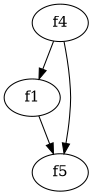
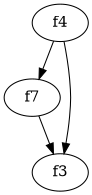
node "f1": label "f1" -> "f7"
node "f5": label "f5" -> "f3"
